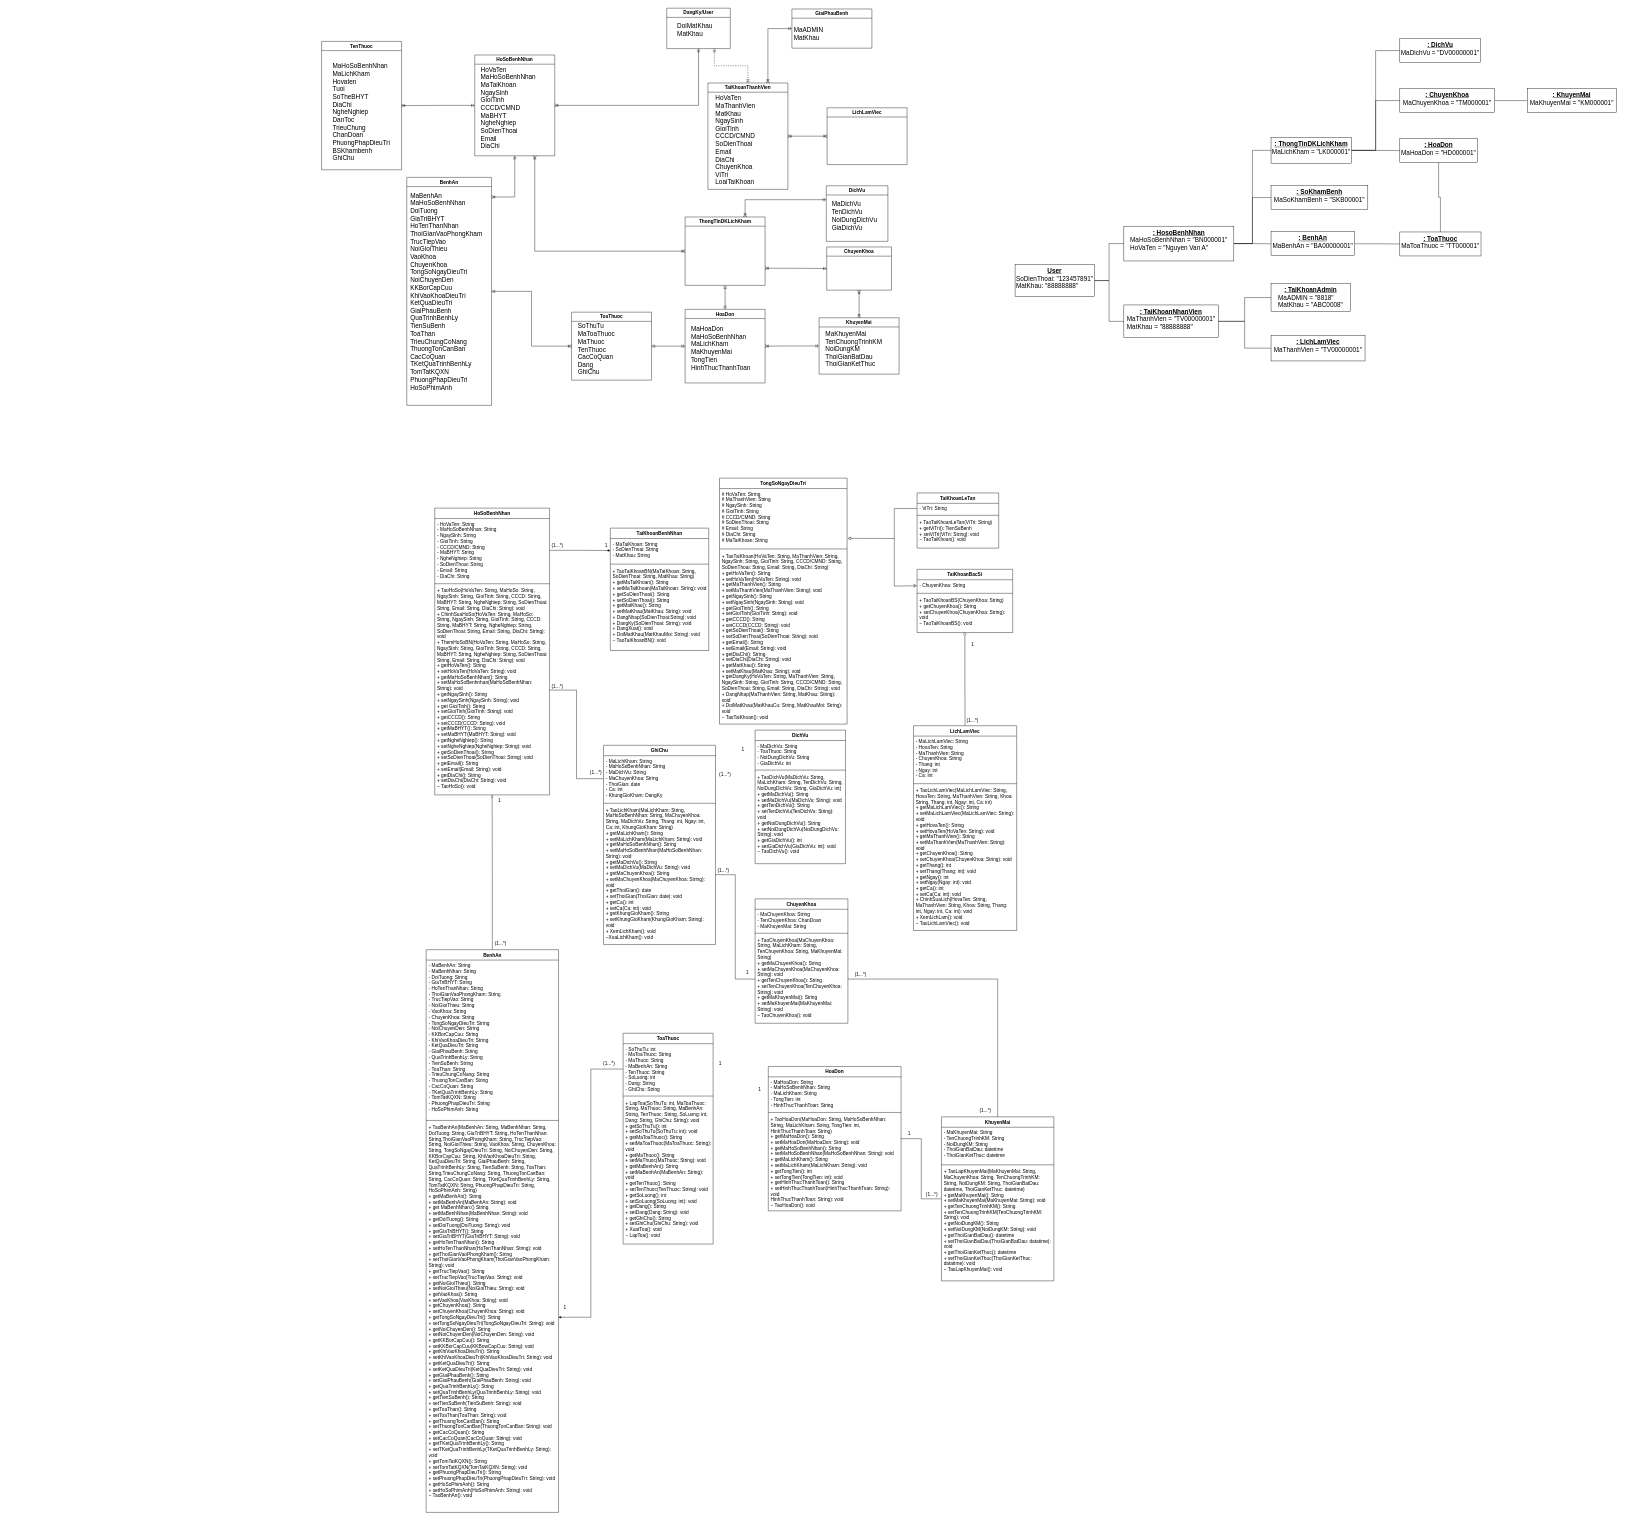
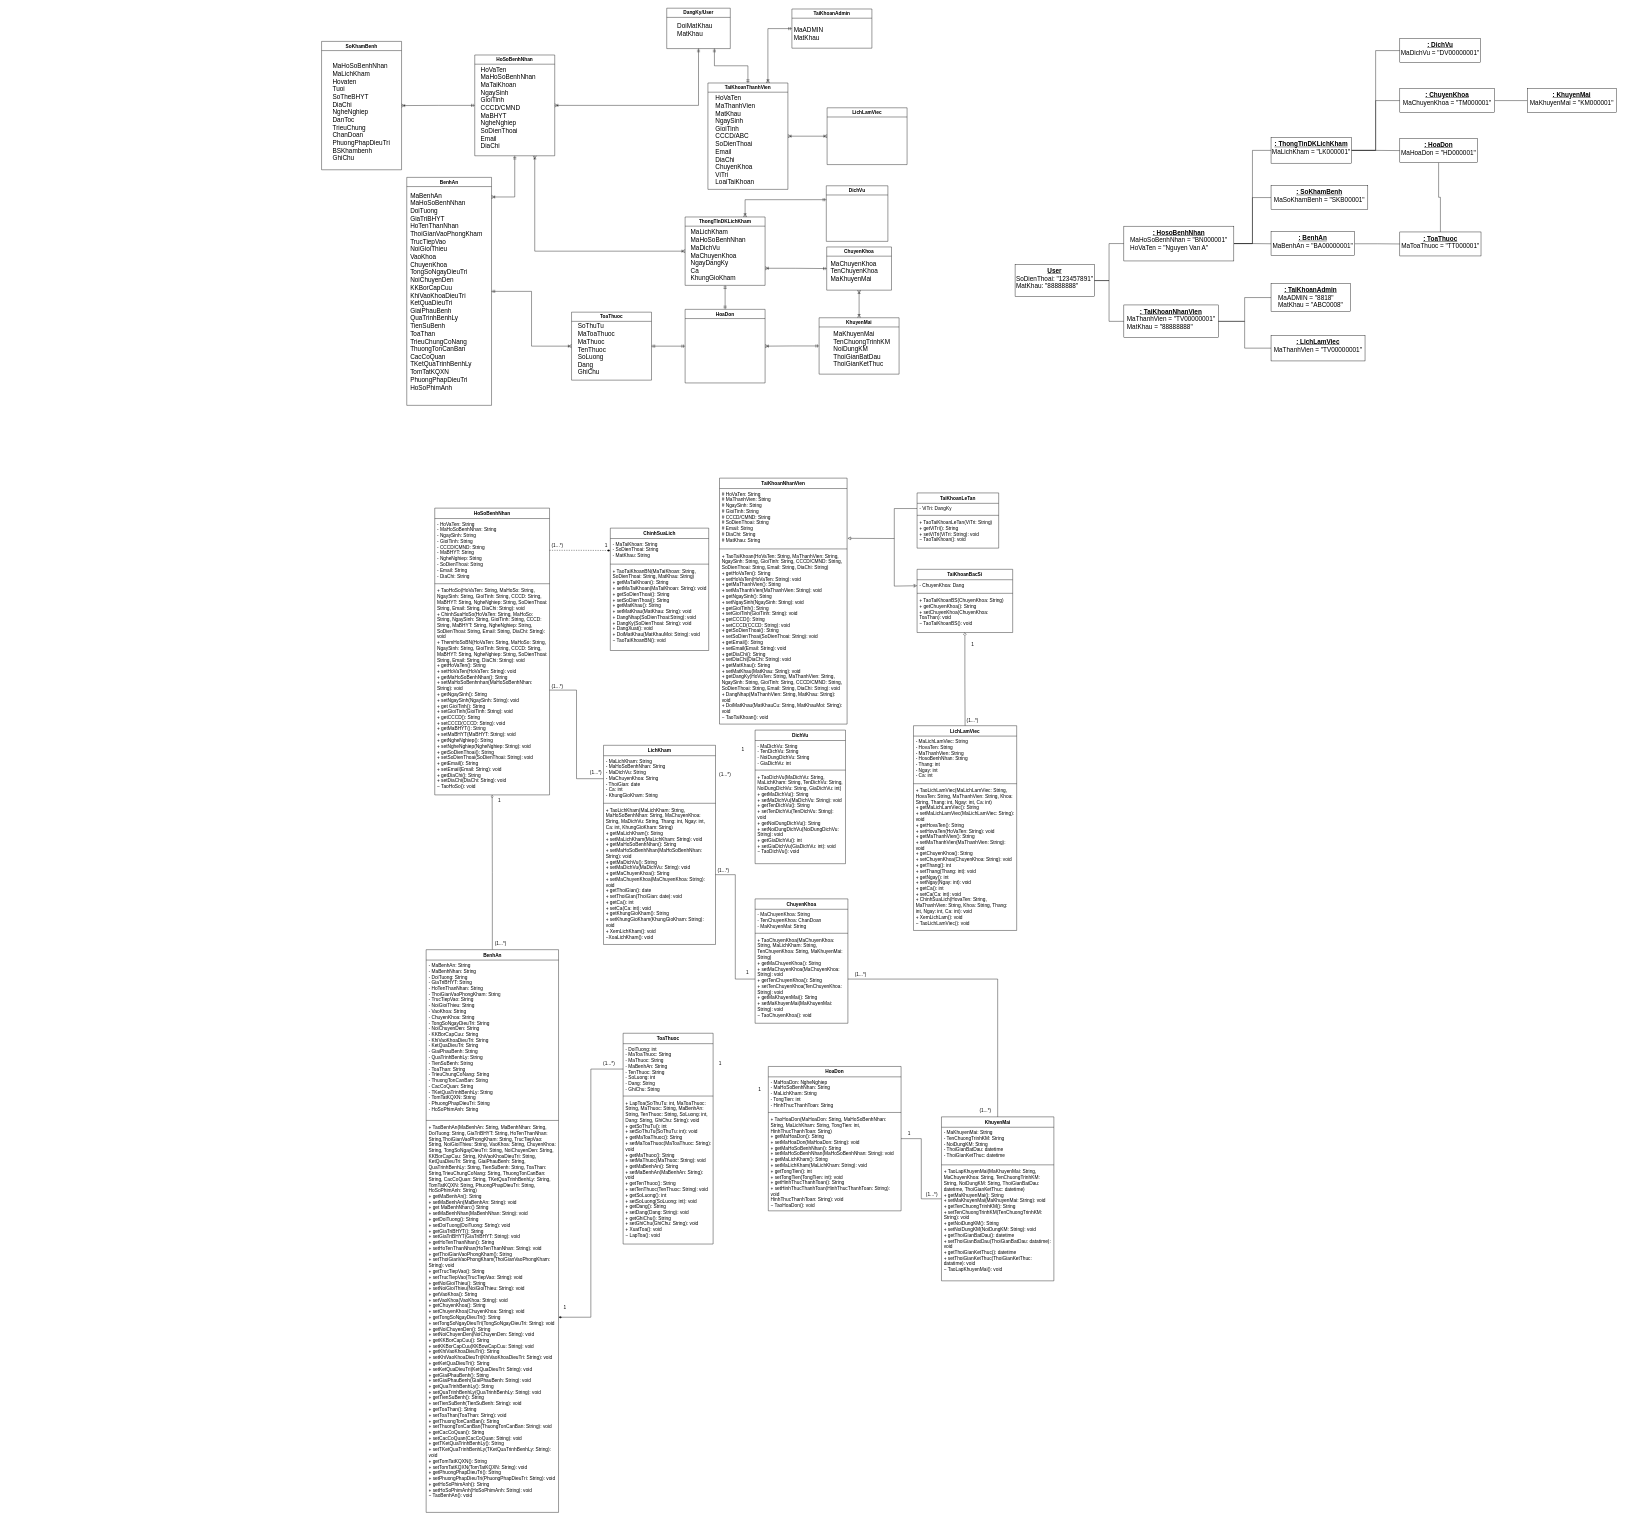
node "GiaiPhauBenh": label "GiaiPhauBenh" -> "TaiKhoanAdmin"
node "TenThuoc": label "TenThuoc" -> "SoKhamBenh"
edge "DangKy/User" -- "TaiKhoanThanhVien": style dashed -> solid
node "HoVaTen MaThanhVien MatKhau NgaySinh GioiTinh CCCD/CMND SoDienThoai Email DiaChi ChuyenKhoa ViTri LoaiTaiKhoan": label "HoVaTen MaThanhVien MatKhau NgaySinh GioiTinh CCCD/CMND SoDienThoai Email DiaChi ChuyenKhoa ViTri LoaiTaiKhoan" -> "HoVaTen MaThanhVien MatKhau NgaySinh GioiTinh CCCD/ABC SoDienThoai Email DiaChi ChuyenKhoa ViTri LoaiTaiKhoan"
node "MaDichVu TenDichVu NoiDungDichVu GiaDichVu": removed
node "MaLichKham MaHoSoBenhNhan MaDichVu MaChuyenKhoa NgayDangKy Ca KhungGioKham": added
node "MaChuyenKhoa TenChuyenKhoa MaKhuyenMai": added
node "MaHoaDon MaHoSoBenhNhan MaLichKham MaKhuyenMai TongTien HinhThucThanhToan": removed
node "SoThuTu MaToaThuoc MaThuoc TenThuoc CacCoQuan Dang GhiChu": label "SoThuTu MaToaThuoc MaThuoc TenThuoc CacCoQuan Dang GhiChu" -> "SoThuTu MaToaThuoc MaThuoc TenThuoc SoLuong Dang GhiChu"
node "MaKhuyenMai TenChuongTrinhKM NoiDungKM ThoiGianBatDau ThoiGianKetThuc": moved (857, 349) -> (865, 349)
node "TongSoNgayDieuTri": label "TongSoNgayDieuTri" -> "TaiKhoanNhanVien"
node "- ViTri: String": label "- ViTri: String" -> "- ViTri: DangKy"
node "# HoVaTen: String# MaThanhVien: String# NgaySinh: String# GioiTinh: String# CCCD/CMND: String# SoDienThoai: String# Email: String# DiaChi: String # MaTaiKhoan: String": label "# HoVaTen: String# MaThanhVien: String# NgaySinh: String# GioiTinh: String# CCCD/CMND: String# SoDienThoai: String# Email: String# DiaChi: String # MaTaiKhoan: String" -> "# HoVaTen: String# MaThanhVien: String# NgaySinh: String# GioiTinh: String# CCCD/CMND: String# SoDienThoai: String# Email: String# DiaChi: String # MatKhau: String"
node "TaiKhoanBenhNhan": label "TaiKhoanBenhNhan" -> "ChinhSuaLich"
node "+ TaoTaiKhoanLeTan(ViTri: String) + getViTri(): TienSuBenh + setViTri(ViTri: String): void ~ TaoTaiKhoan(): void": label "+ TaoTaiKhoanLeTan(ViTri: String) + getViTri(): TienSuBenh + setViTri(ViTri: String): void ~ TaoTaiKhoan(): void" -> "+ TaoTaiKhoanLeTan(ViTri: String) + getViTri(): String + setViTri(ViTri: String): void ~ TaoTaiKhoan(): void"
edge "- HoVaTen: String- MaHoSoBenhNhan: String- NgaySinh: String- GioiTinh: String- CCCD/CMND: String- MaBHYT: String- NgheNghiep: String- SoDienThoai: String- Email: String- DiaChi: String" -> "- MaTaiKhoan: String- SoDienThoai: String- MatKhau: String": style solid -> dashed
node "- ChuyenKhoa: String": label "- ChuyenKhoa: String" -> "- ChuyenKhoa: Dang"
node "+ TaoTaiKhoanBS(ChuyenKhoa: String) + getChuyenKhoa(): String + setChuyenKhoa(ChuyenKhoa: String): void ~ TaoTaiKhoanBS(): void": label "+ TaoTaiKhoanBS(ChuyenKhoa: String) + getChuyenKhoa(): String + setChuyenKhoa(ChuyenKhoa: String): void ~ TaoTaiKhoanBS(): void" -> "+ TaoTaiKhoanBS(ChuyenKhoa: String) + getChuyenKhoa(): String + setChuyenKhoa(ChuyenKhoa: ToaThan): void ~ TaoTaiKhoanBS(): void"
node "GhiChu": label "GhiChu" -> "LichKham"
node "- MaDichVu: String - ToaThuoc: String - NoiDungDichVu: String - GiaDichVu: int": label "- MaDichVu: String - ToaThuoc: String - NoiDungDichVu: String - GiaDichVu: int" -> "- MaDichVu: String - TenDichVu: String - NoiDungDichVu: String - GiaDichVu: int"
node "- MaLichLamViec: String - HovaTen: String- MaThanhVien: String- ChuyenKhoa: String- Thang: int- Ngay: int- Ca: int": label "- MaLichLamViec: String - HovaTen: String- MaThanhVien: String- ChuyenKhoa: String- Thang: int- Ngay: int- Ca: int" -> "- MaLichLamViec: String - HovaTen: String- MaThanhVien: String- HosoBenhNhan: String- Thang: int- Ngay: int- Ca: int"
node "- MaLichKham: String- MaHoSoBenhNhan: String- MaDichVu: String - MaChuyenKhoa: String- ThoiGian: date- Ca: int- KhungGioKham: DangKy": label "- MaLichKham: String- MaHoSoBenhNhan: String- MaDichVu: String - MaChuyenKhoa: String- ThoiGian: date- Ca: int- KhungGioKham: DangKy" -> "- MaLichKham: String- MaHoSoBenhNhan: String- MaDichVu: String - MaChuyenKhoa: String- ThoiGian: date- Ca: int- KhungGioKham: String"
node "- SoThuTu: int- MaToaThuoc: String - MaThuoc: String - MaBenhAn: String- TenThuoc: String- SoLuong: int- Dang: String- GhiChu: String": label "- SoThuTu: int- MaToaThuoc: String - MaThuoc: String - MaBenhAn: String- TenThuoc: String- SoLuong: int- Dang: String- GhiChu: String" -> "- DoiTuong: int- MaToaThuoc: String - MaThuoc: String - MaBenhAn: String- TenThuoc: String- SoLuong: int- Dang: String- GhiChu: String"
node "- MaHoaDon: String- MaHoSoBenhNhan: String- MaLichKham: String- TongTien: int- HinhThucThanhToan: String": label "- MaHoaDon: String- MaHoSoBenhNhan: String- MaLichKham: String- TongTien: int- HinhThucThanhToan: String" -> "- MaHoaDon: NgheNghiep- MaHoSoBenhNhan: String- MaLichKham: String- TongTien: int- HinhThucThanhToan: String"
